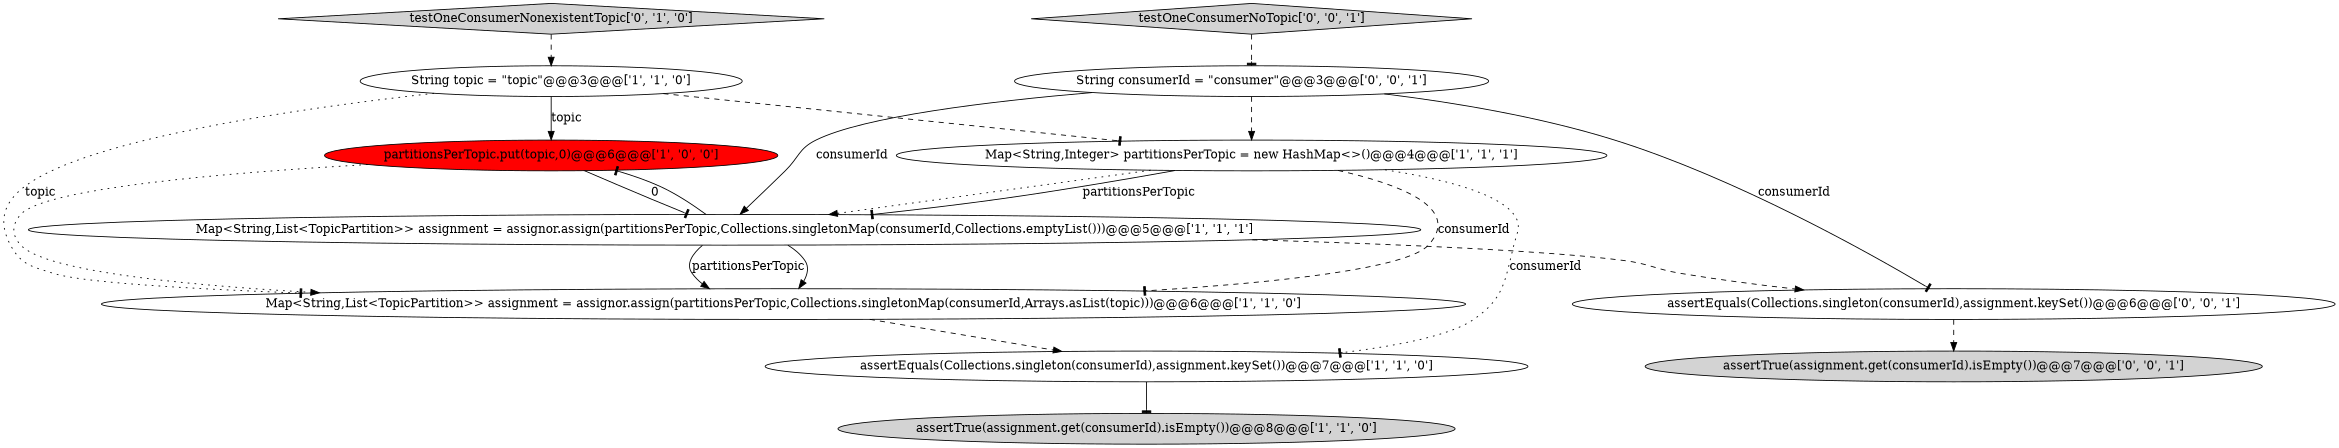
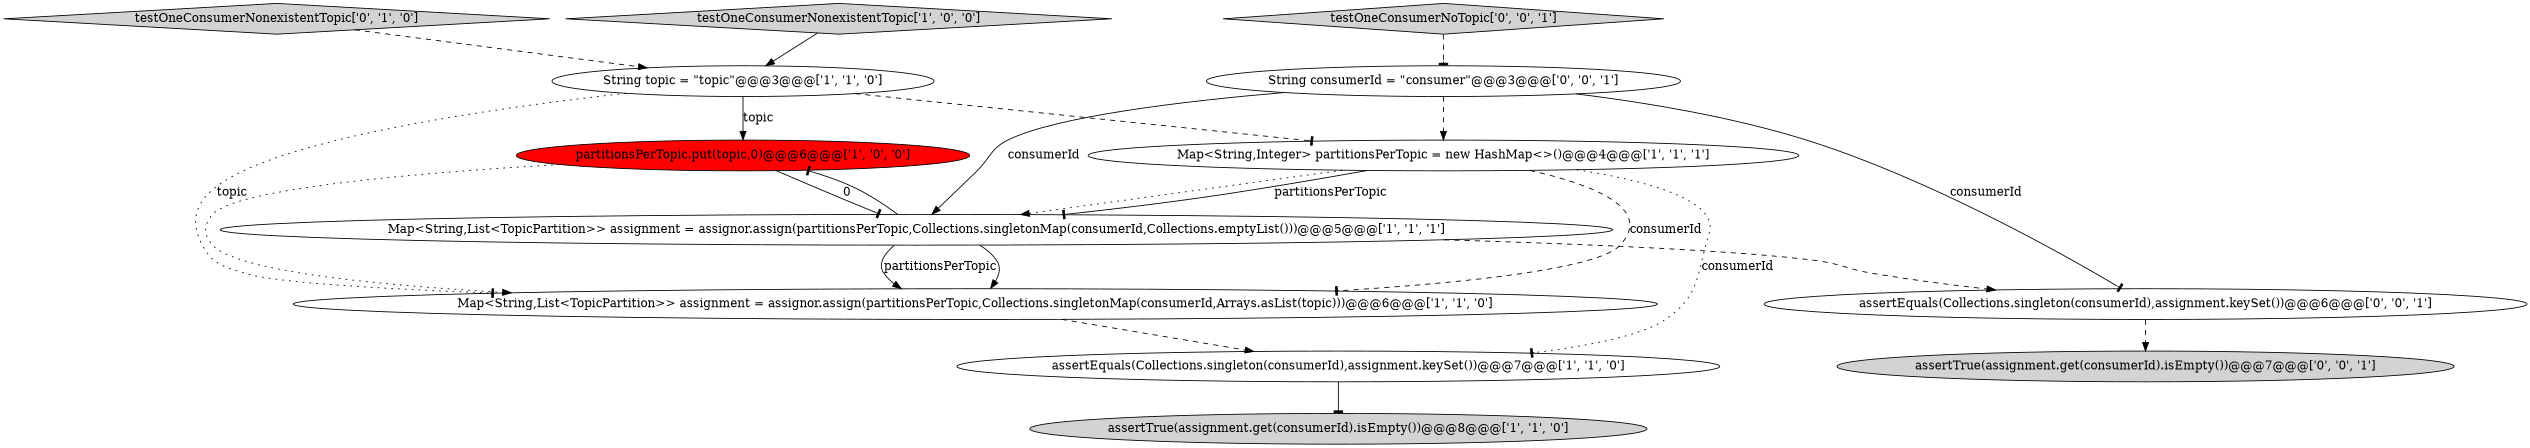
node "testOneConsumerNonexistentTopic['1', '0', '0']": added
